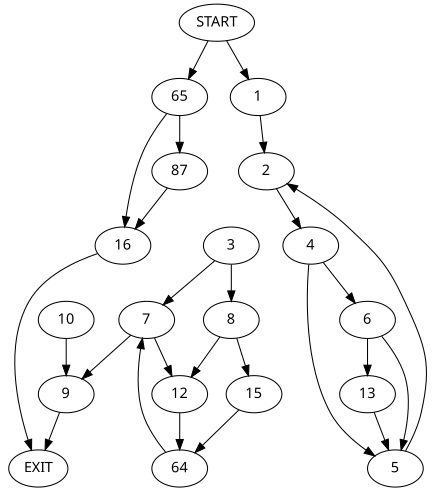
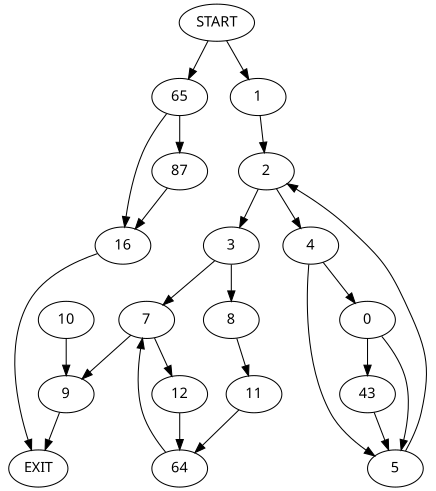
edge "2" -> "3": added
node "6": label "6" -> "0"
edge "8" -> "12": removed
node "15": label "15" -> "11"
node "13": label "13" -> "43"
